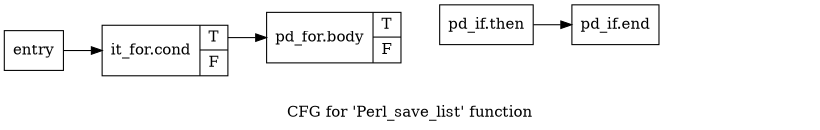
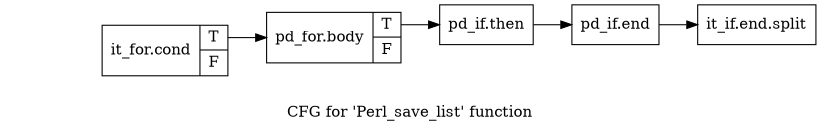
edge "pd_for.body" -> "pd_if.then": added
node "it_if.end.split": added
node "entry": removed
